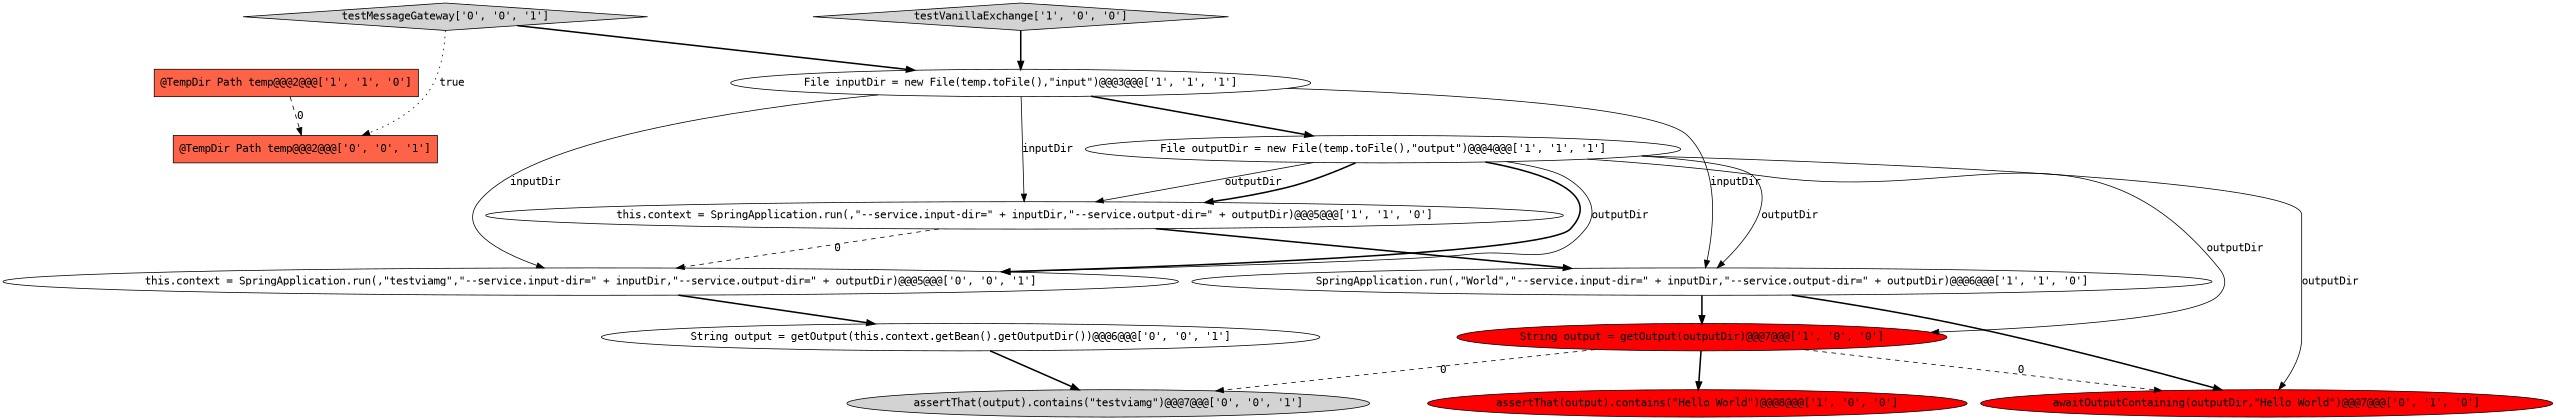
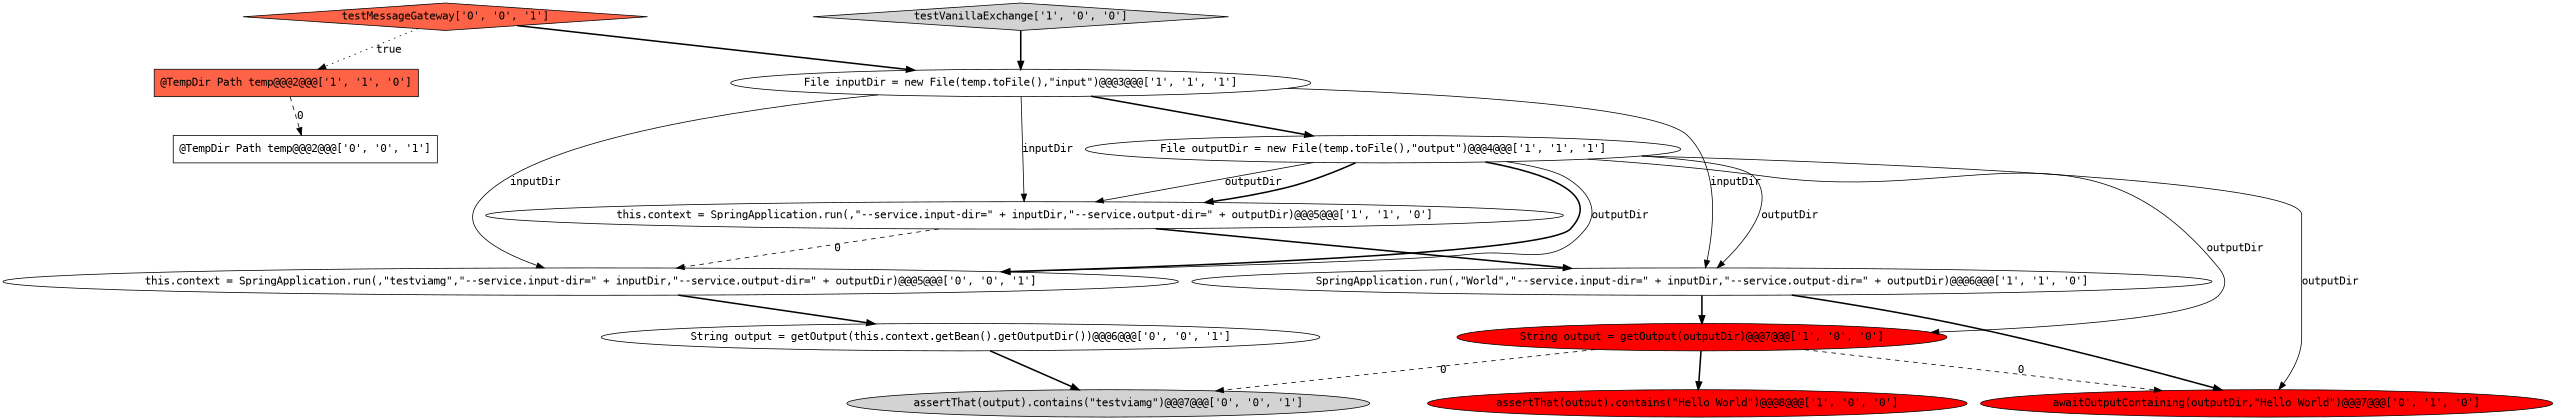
node "testMessageGateway['0', '0', '1']": fillcolor lightgray -> tomato
edge "testMessageGateway['0', '0', '1']" -> "@TempDir Path temp@@@2@@@['0', '0', '1']": now "testMessageGateway['0', '0', '1']" -> "@TempDir Path temp@@@2@@@['1', '1', '0']"
node "@TempDir Path temp@@@2@@@['0', '0', '1']": fillcolor tomato -> white
